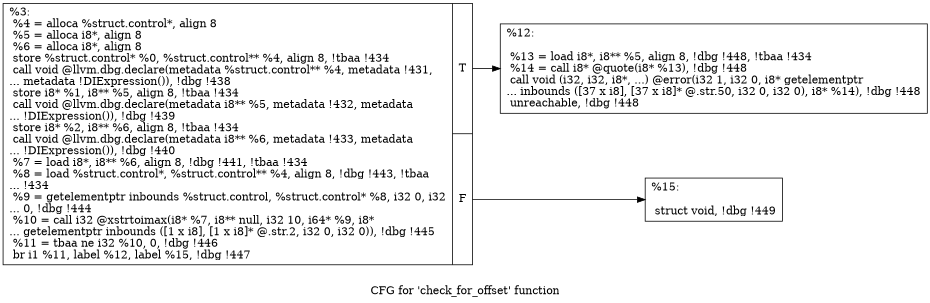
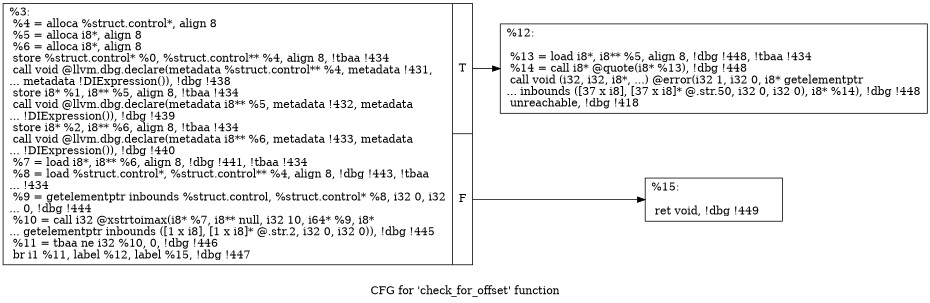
node "%12:": text "unreachable, !dbg !448" -> "unreachable, !dbg !418"
node "%15:": text "struct void, !dbg !449" -> "ret void, !dbg !449"
